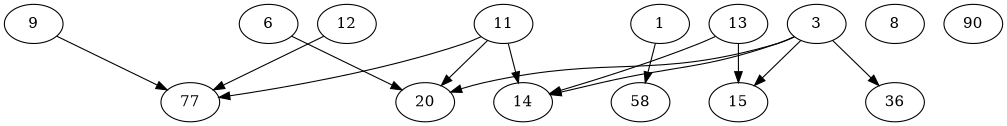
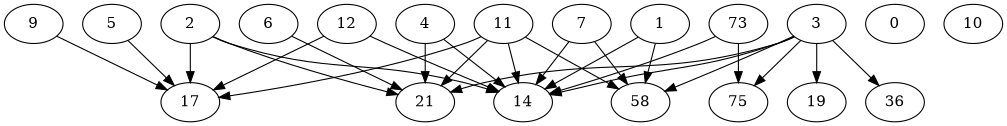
node "5": added
node "2": added
node "4": added
node "7": added
node "13": label "13" -> "73"
node "8": label "8" -> "0"
node "90": label "90" -> "10"
edge "11" -> "58": added
edge "1" -> "14": added
edge "12" -> "14": added
edge "3" -> "58": added
node "77": label "77" -> "17"
node "20": label "20" -> "21"
node "15": label "15" -> "75"
node "19": added
